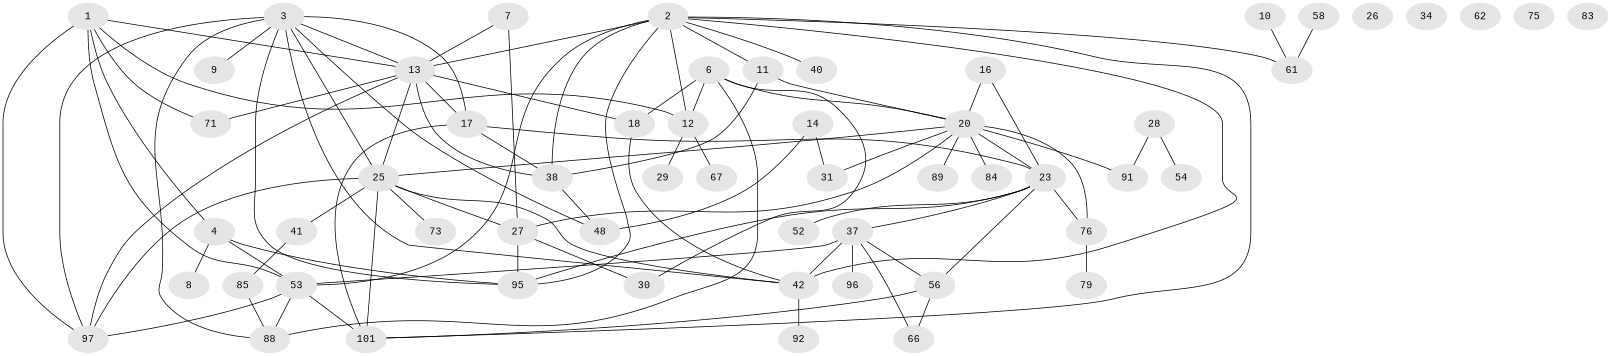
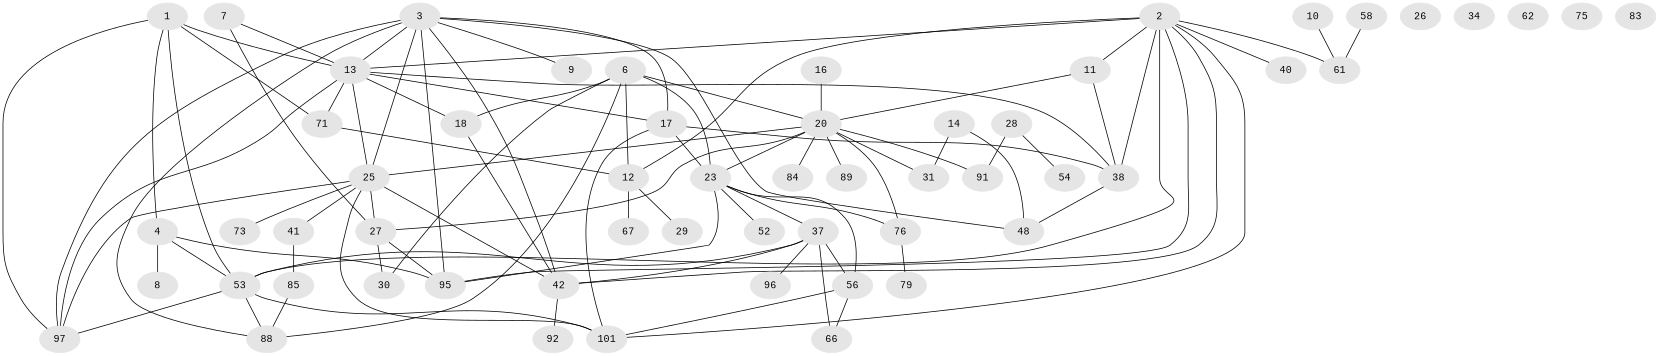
edge "1" -- "12": now "71" -- "12"
edge "16" -- "23": now "6" -- "23"
